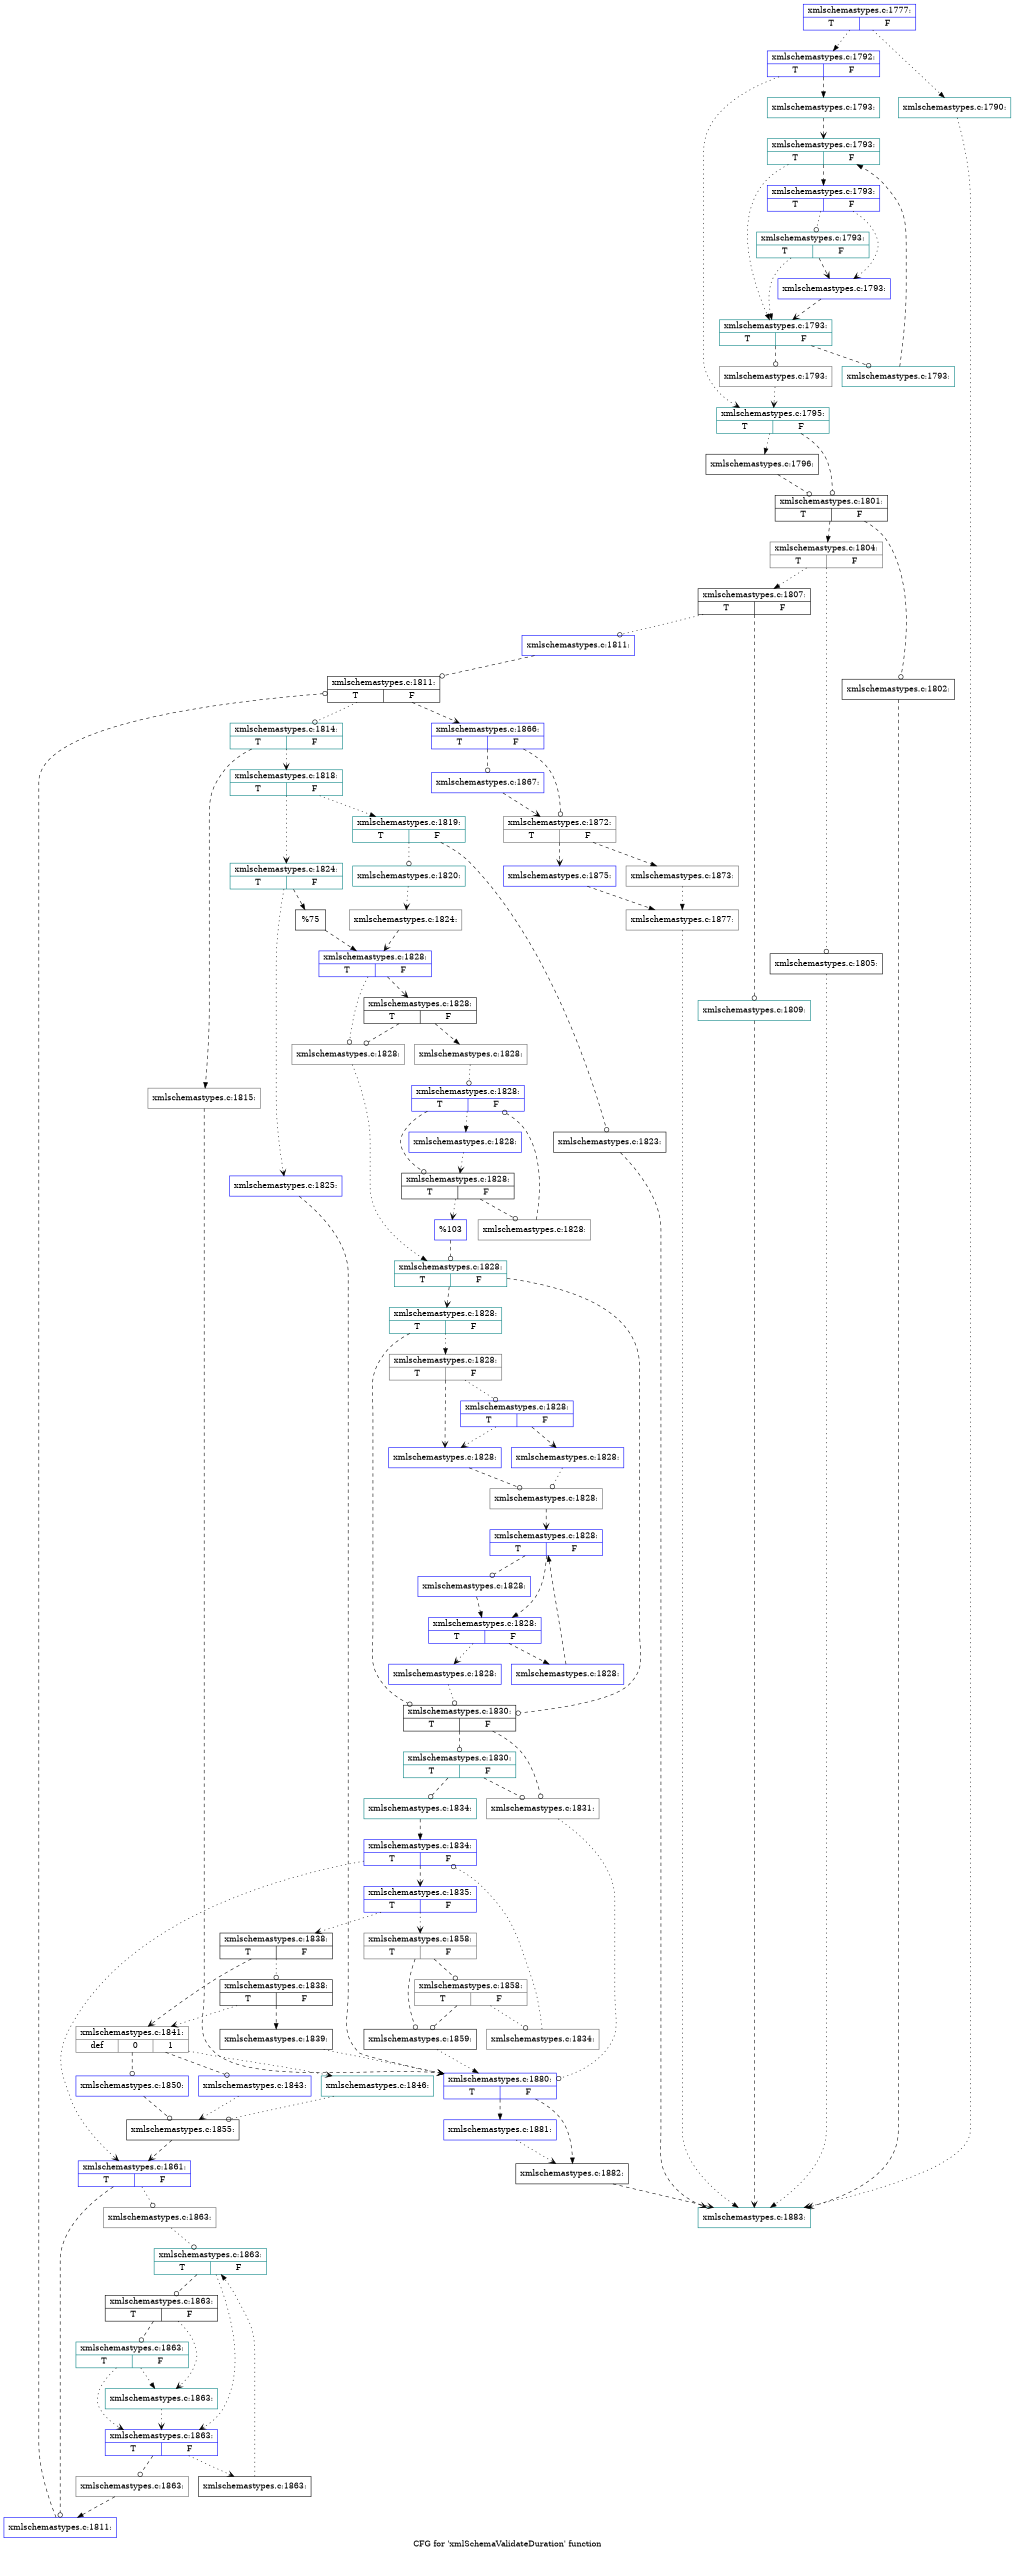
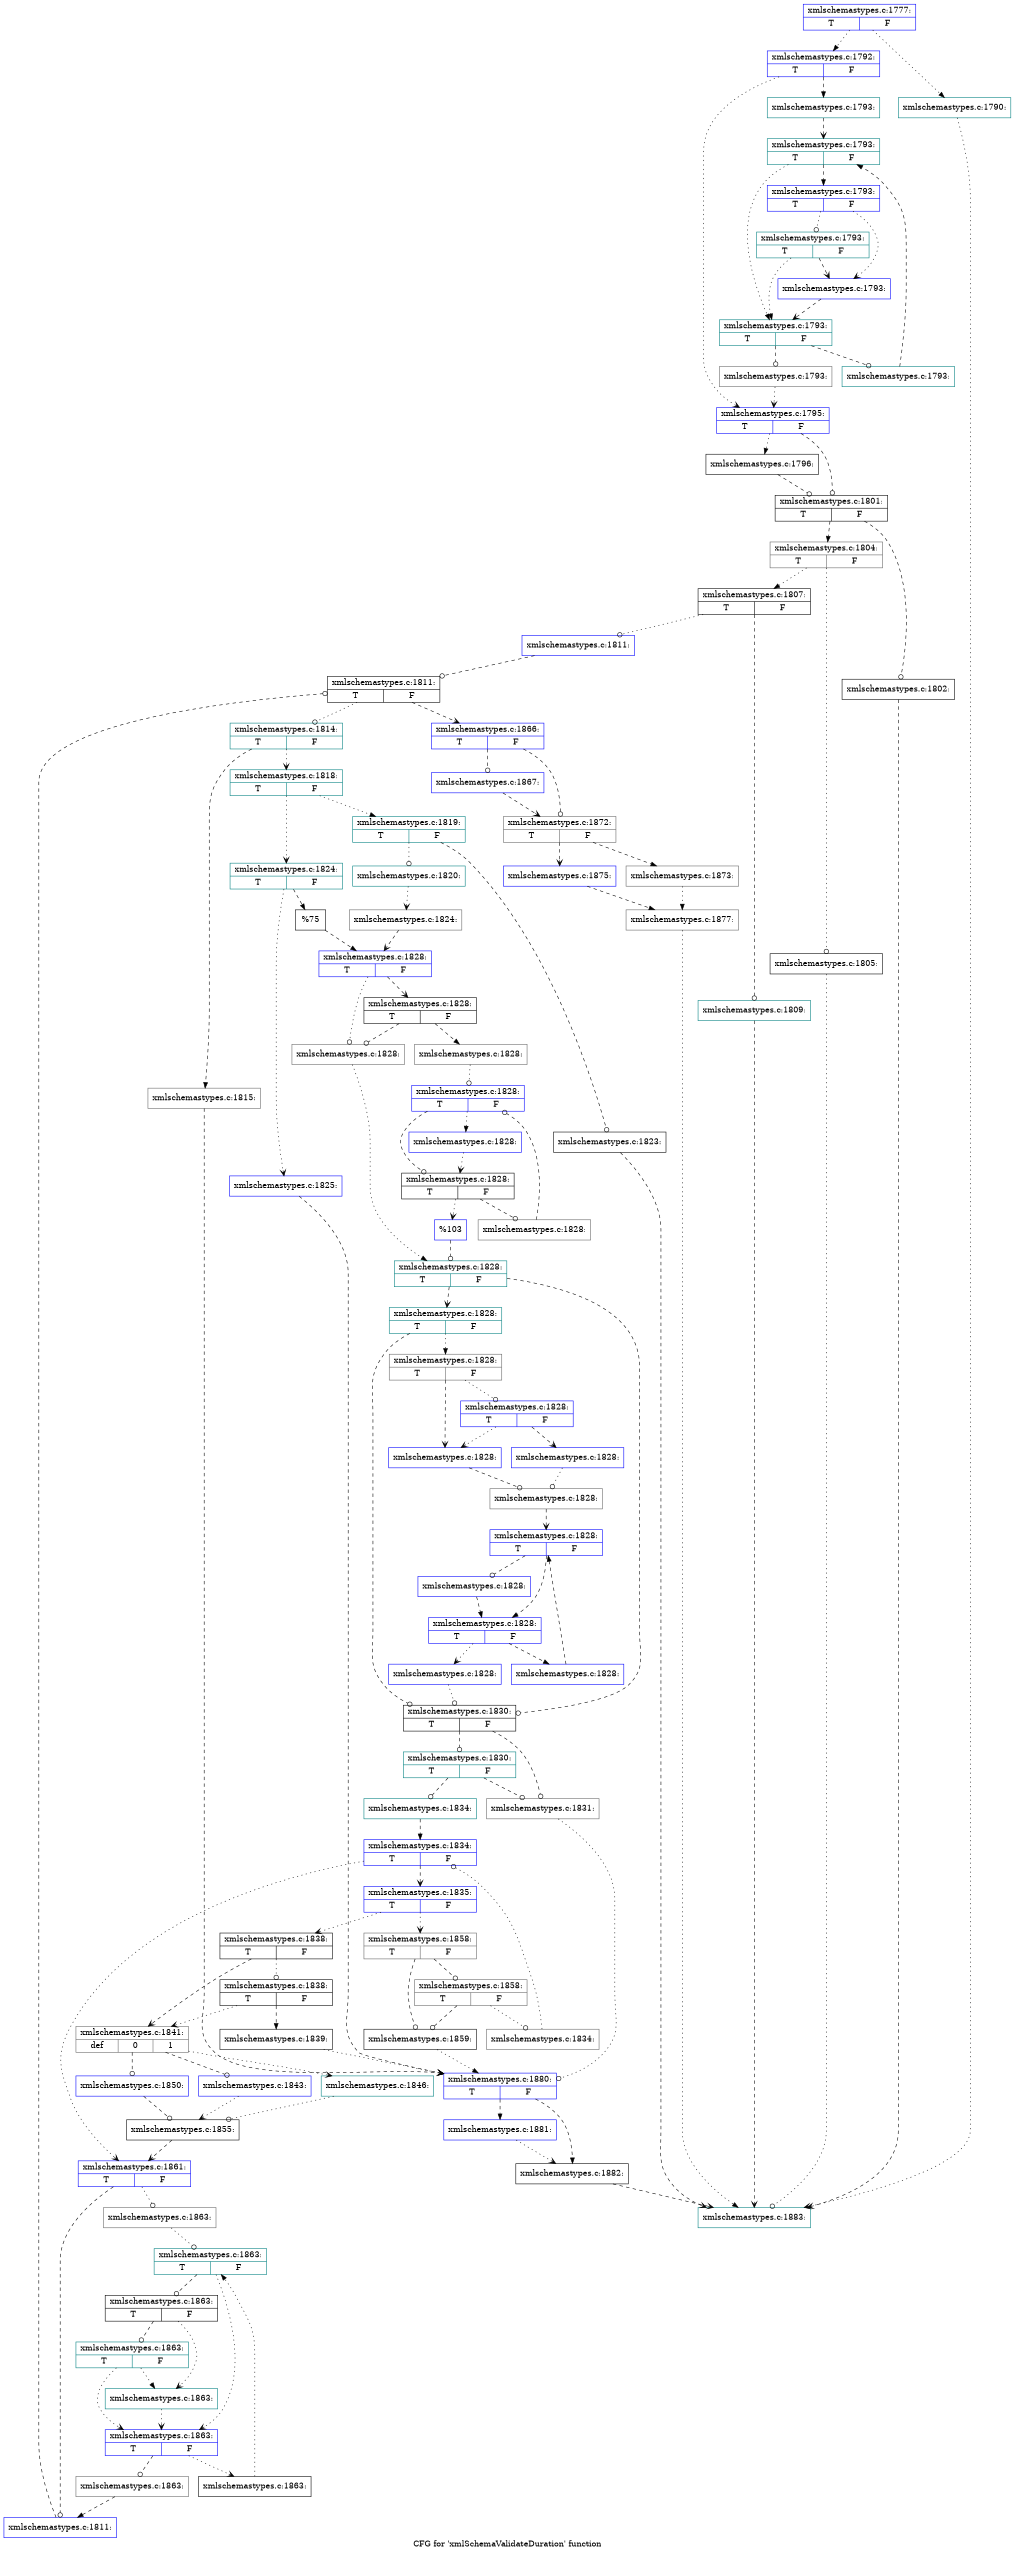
node "xmlschemastypes.c:1795:": color teal -> blue
edge "xmlschemastypes.c:1805:" -> "xmlschemastypes.c:1883:": arrowhead normal -> odot
